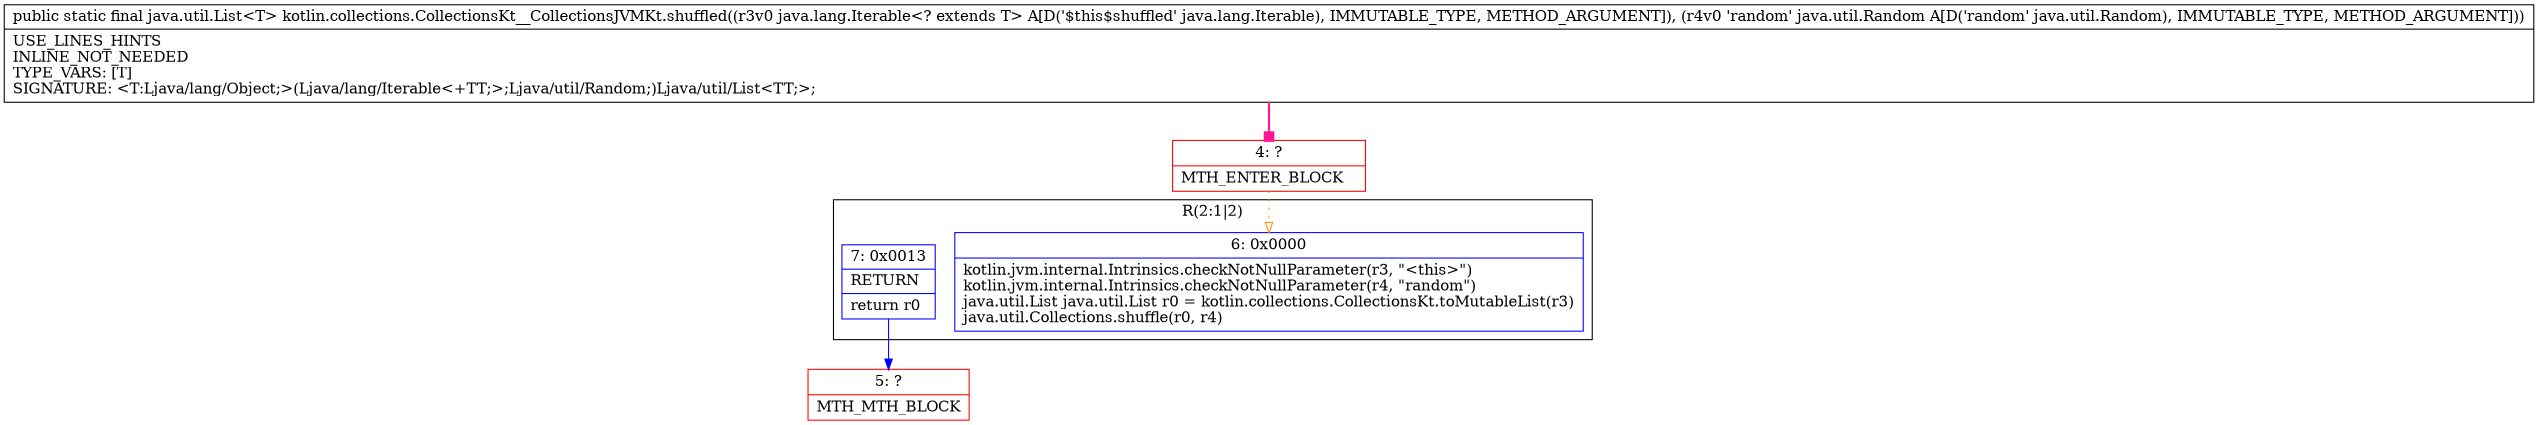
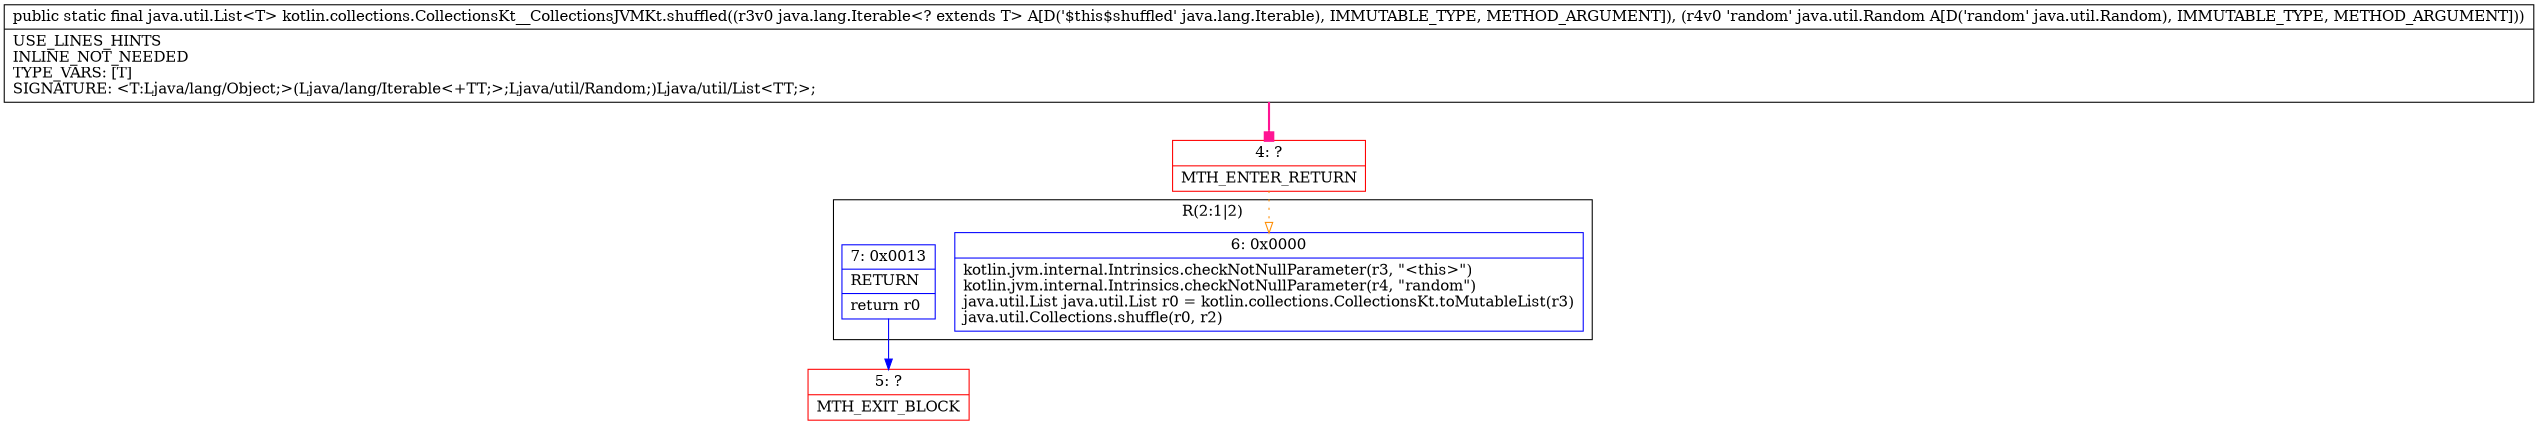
node "4: ?": text "MTH_ENTER_BLOCK" -> "MTH_ENTER_RETURN"
node "6: 0x0000": text "java.util.Collections.shuffle(r0, r4)" -> "java.util.Collections.shuffle(r0, r2)"
node "5: ?": text "MTH_MTH_BLOCK" -> "MTH_EXIT_BLOCK"
